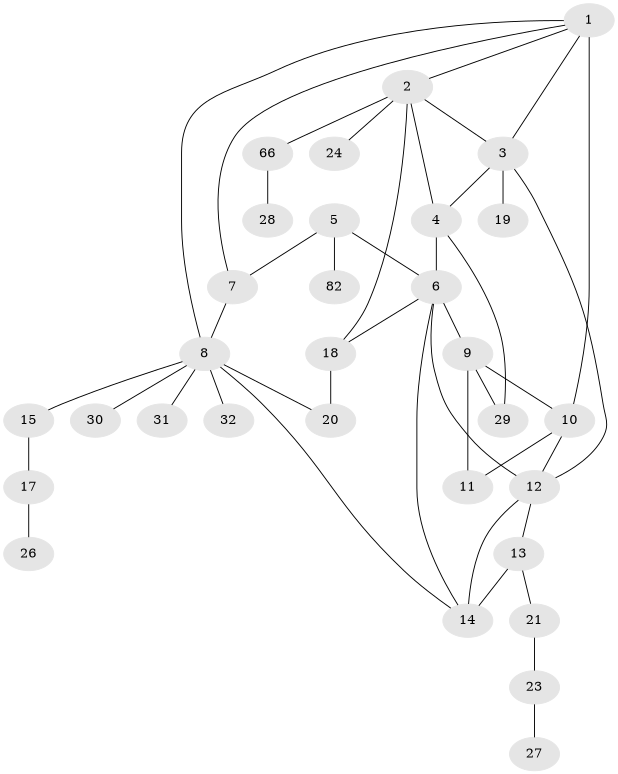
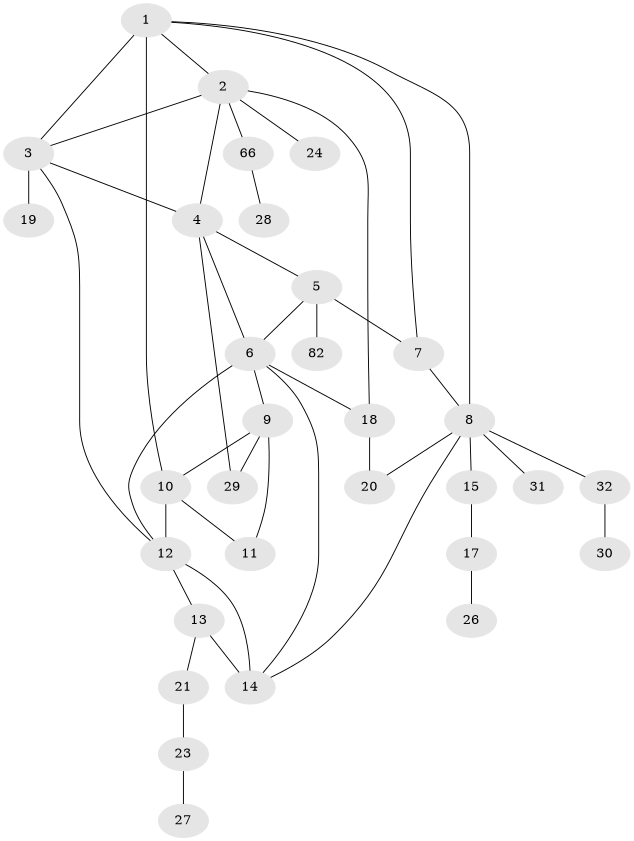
edge "4" -- "5": added
edge "8" -- "30": now "32" -- "30"
